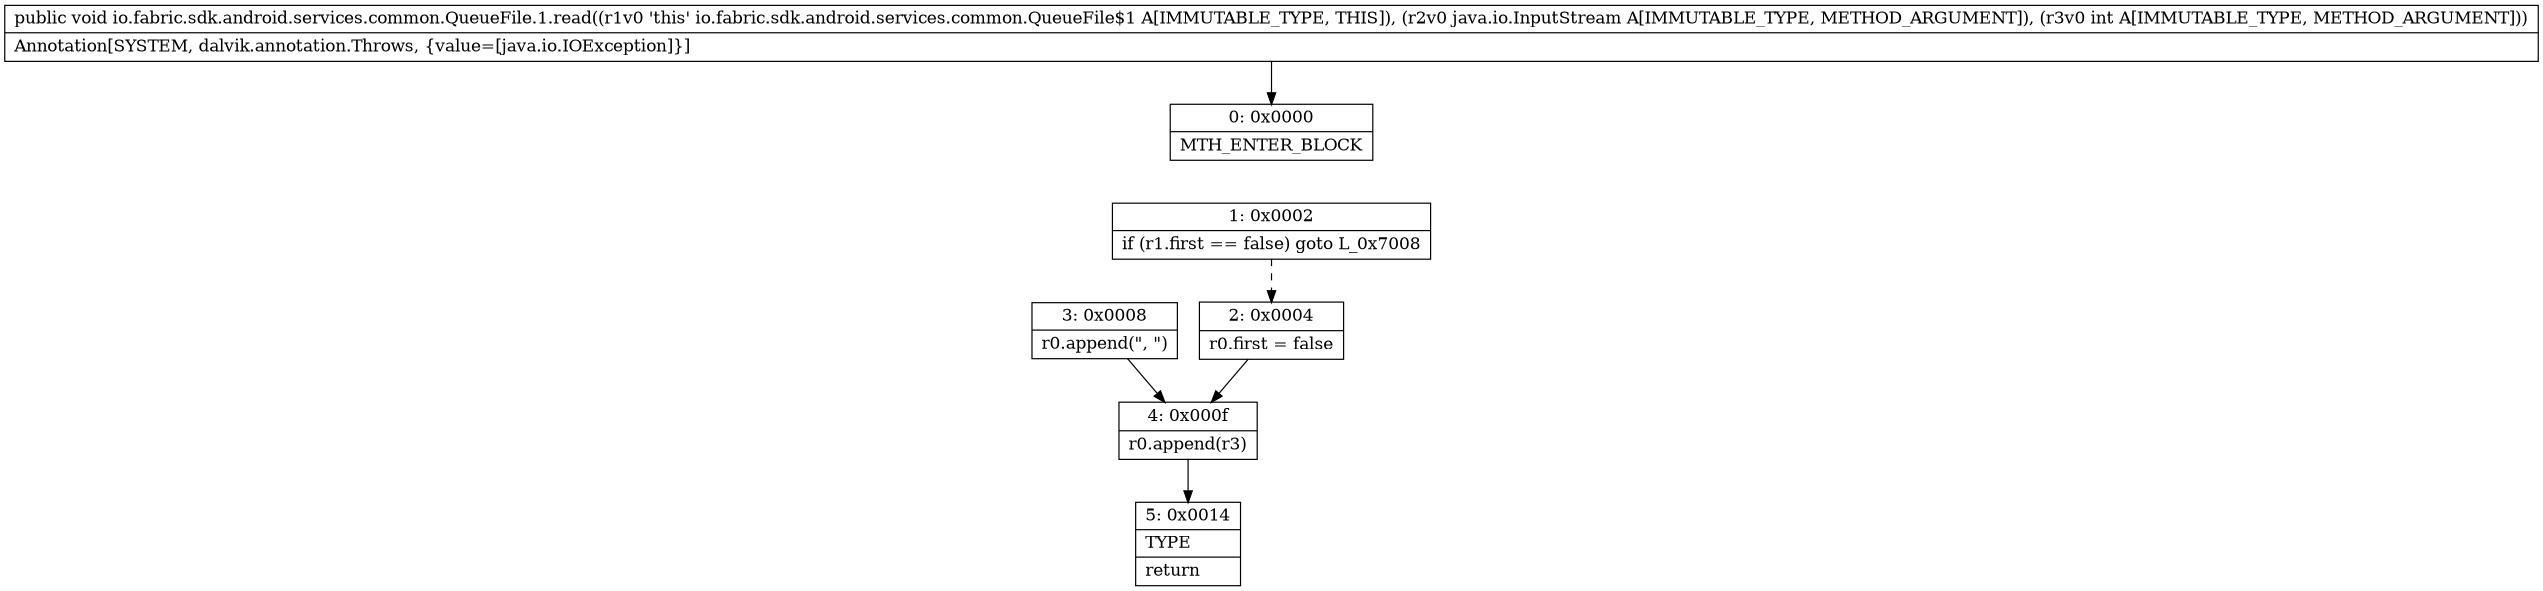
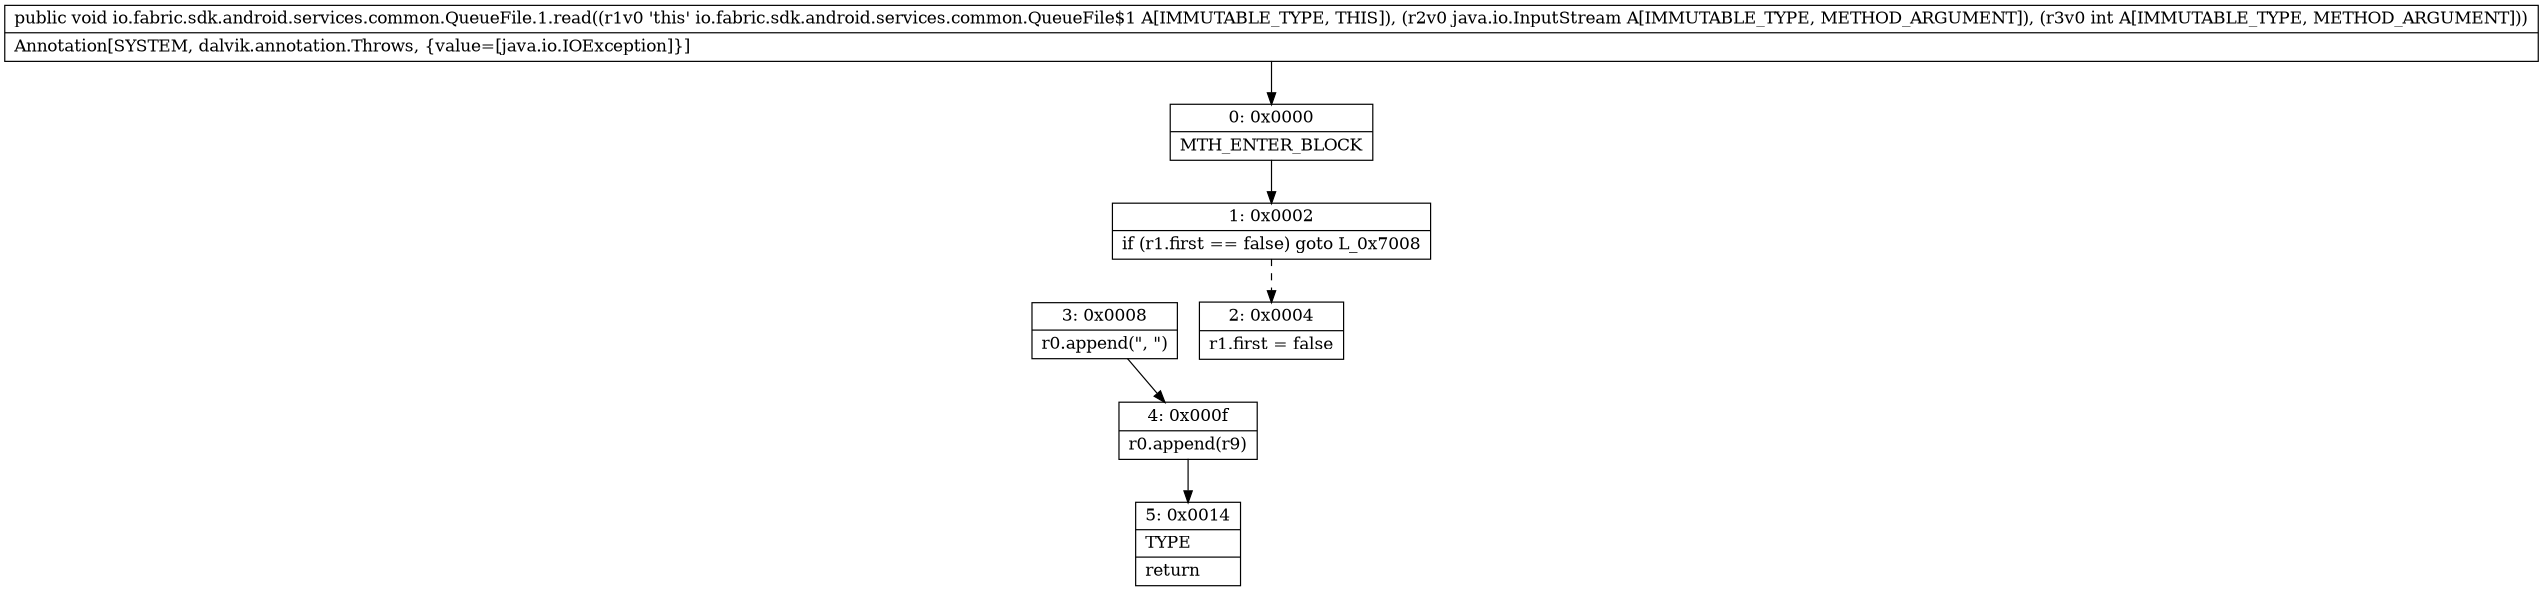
edge "0: 0x0000" -> "1: 0x0002": added
node "2: 0x0004": text "r0.first = false" -> "r1.first = false"
edge "2: 0x0004" -> "4: 0x000f": removed
node "4: 0x000f": text "r0.append(r3)" -> "r0.append(r9)"
